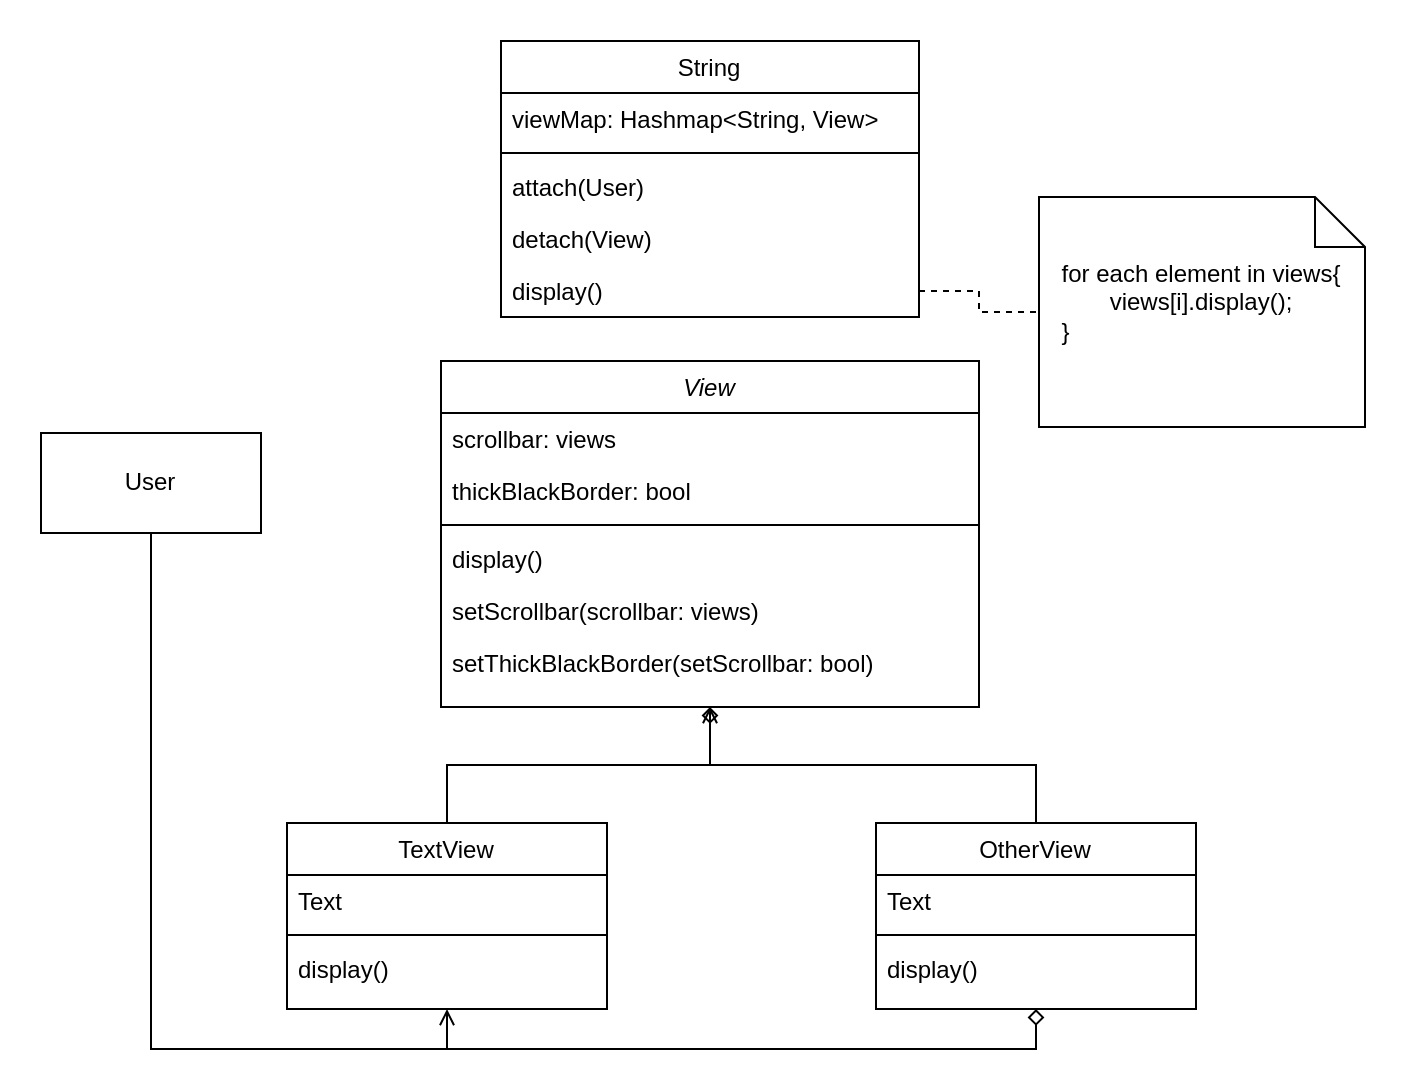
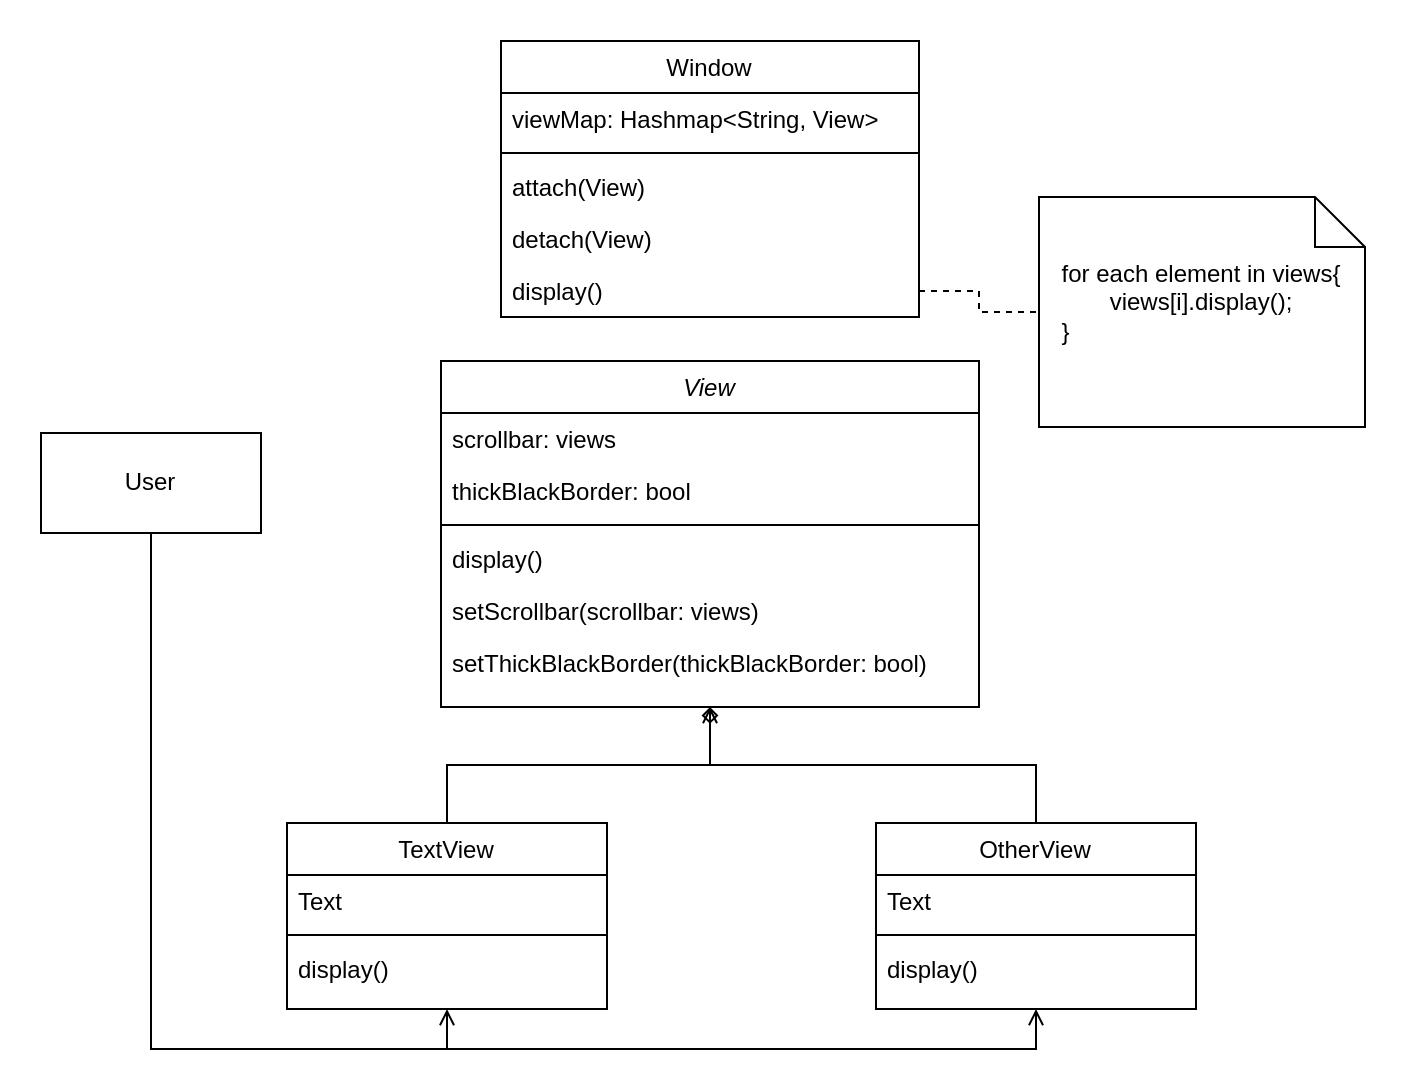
node "String": label "String" -> "Window"
node "attach(User)": label "attach(User)" -> "attach(View)"
node "setThickBlackBorder(setScrollbar: bool)": label "setThickBlackBorder(setScrollbar: bool)" -> "setThickBlackBorder(thickBlackBorder: bool)"
edge "User" -> "OtherView": arrowhead diamond -> open
